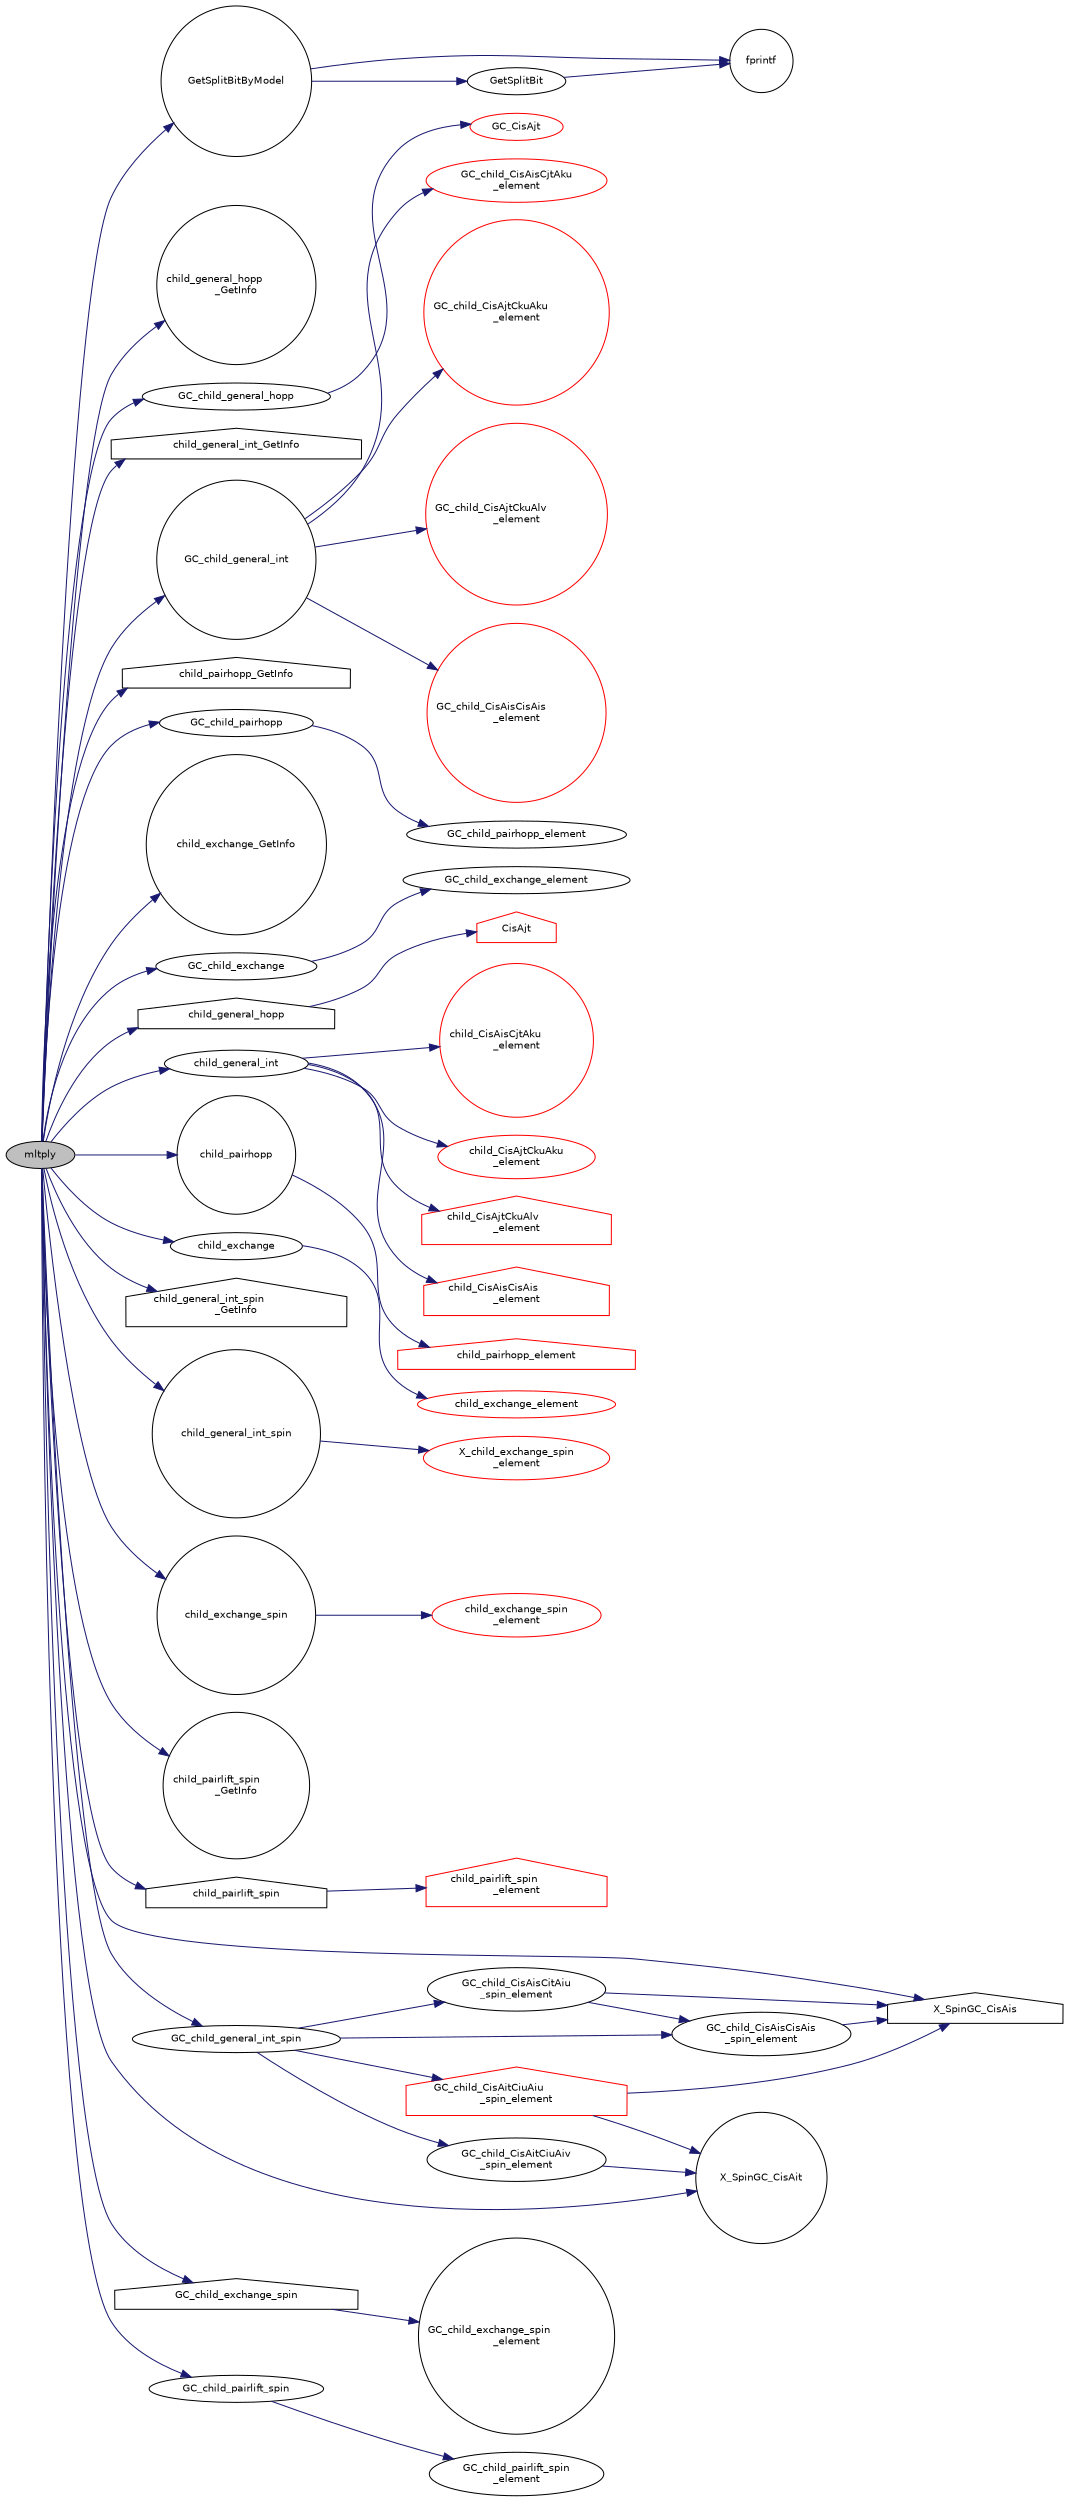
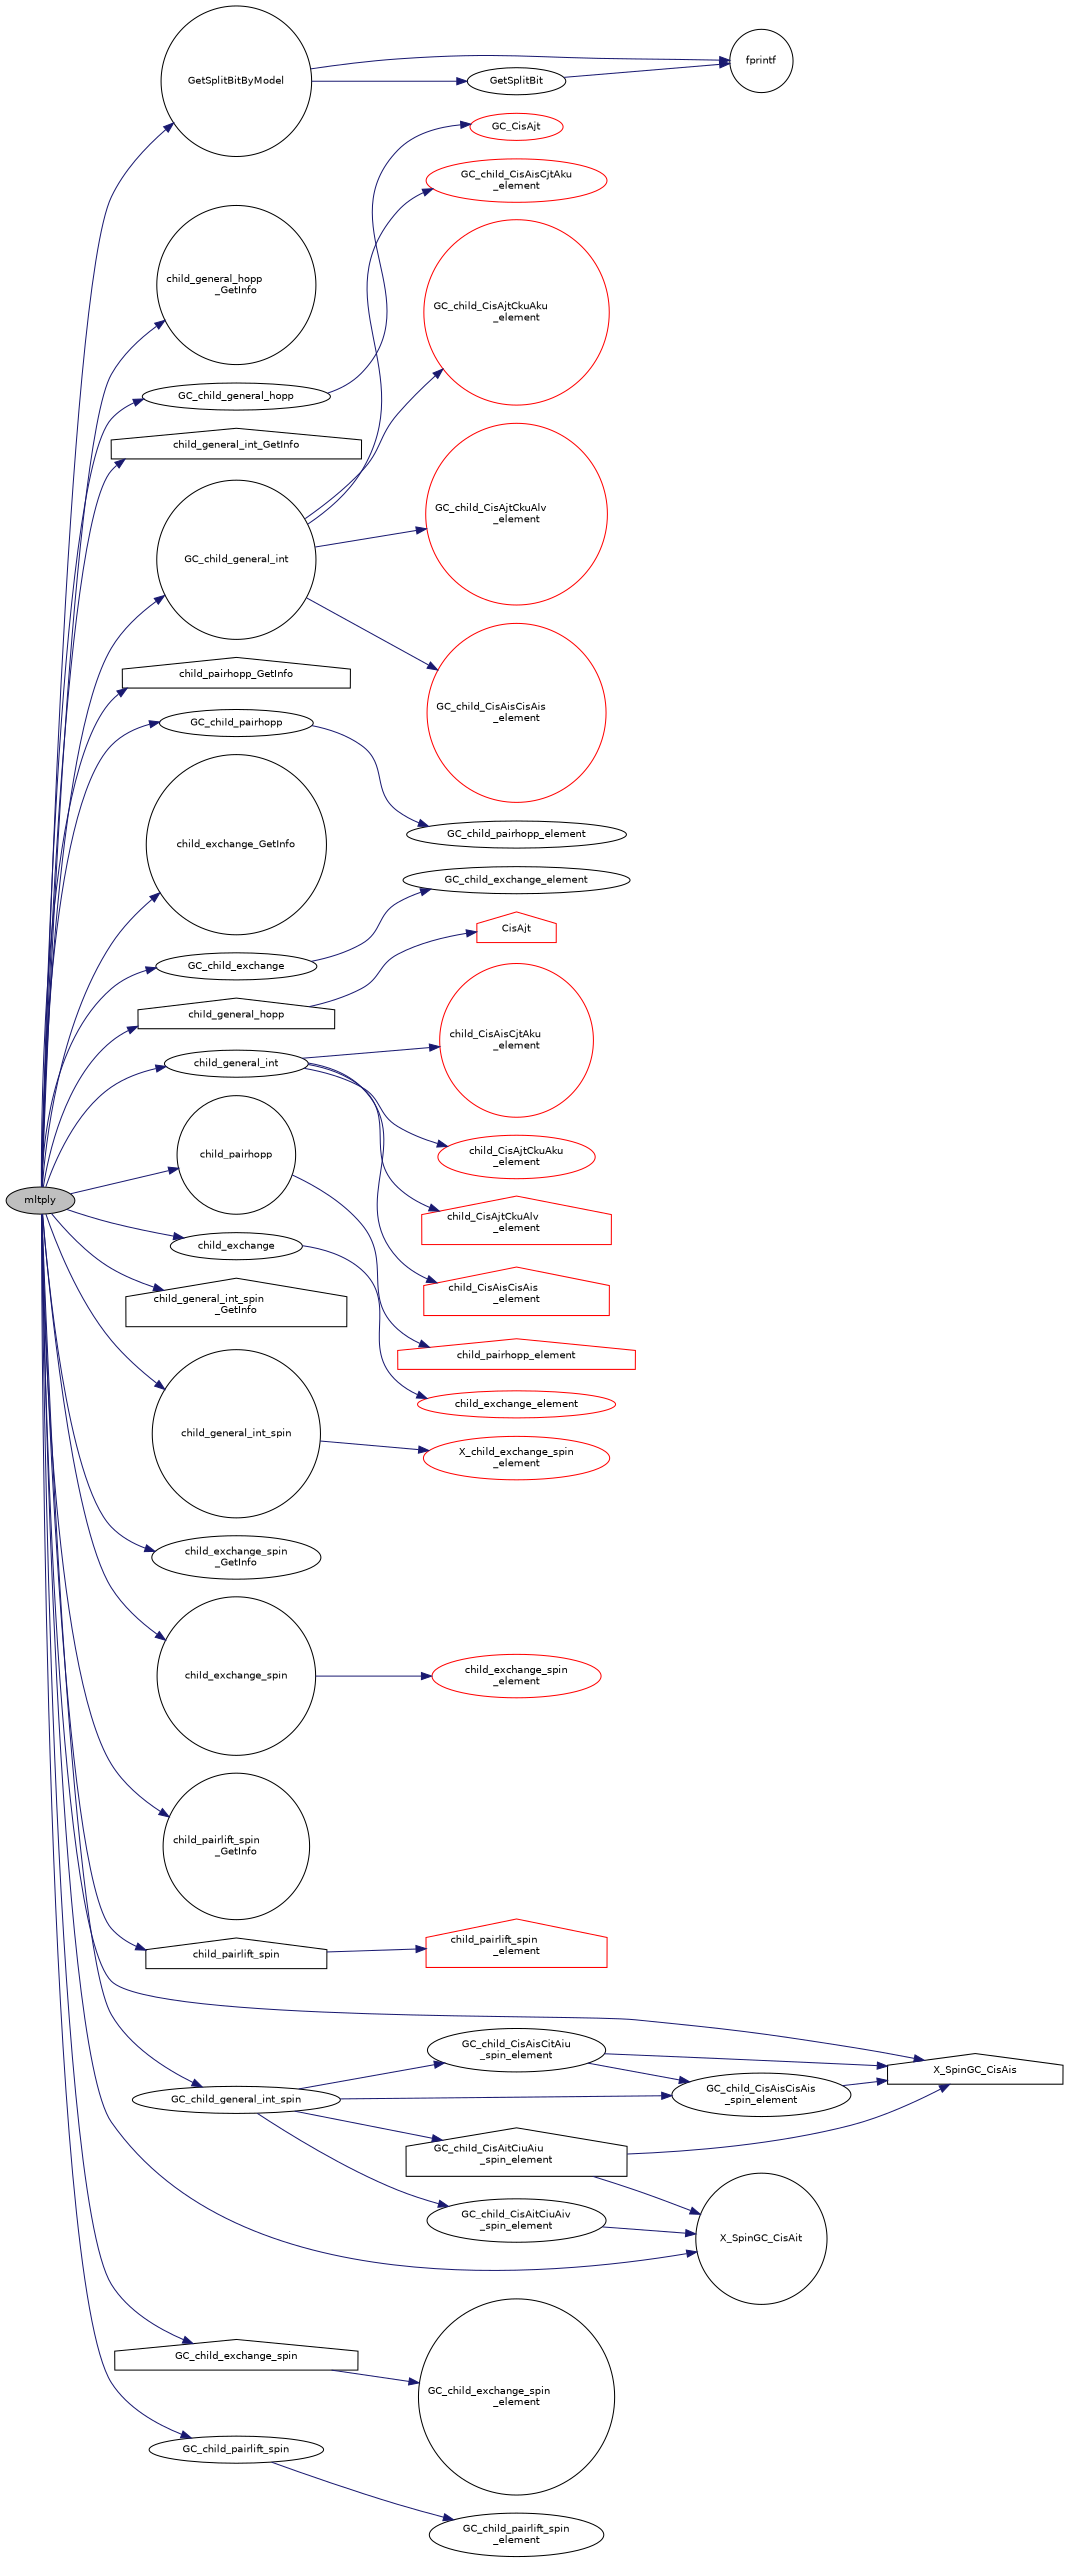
node "child_exchange_spin _GetInfo": added
node "GC_child_CisAitCiuAiu _spin_element": color red -> black
